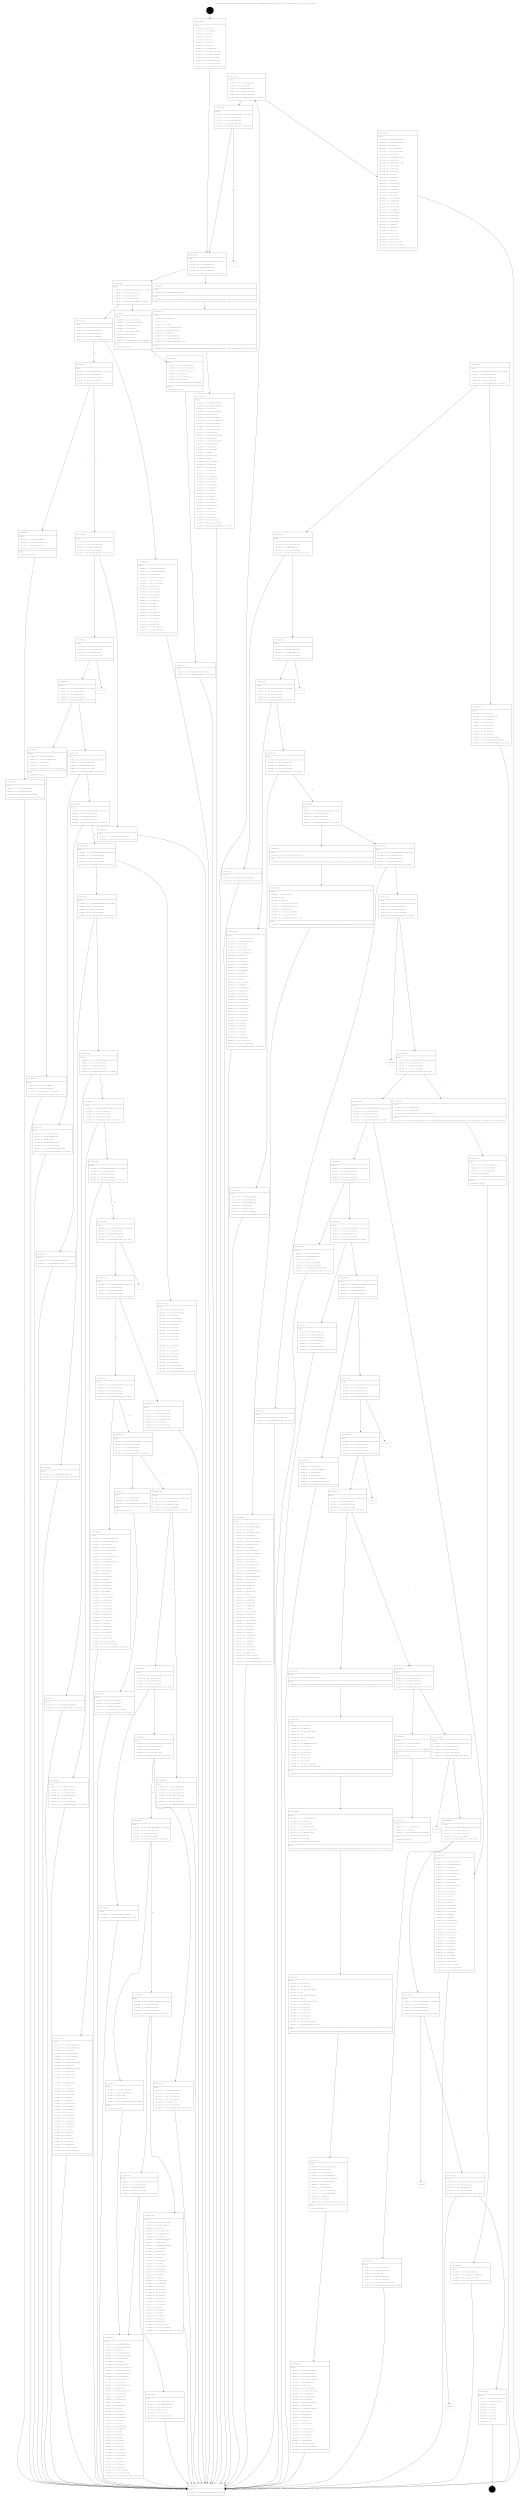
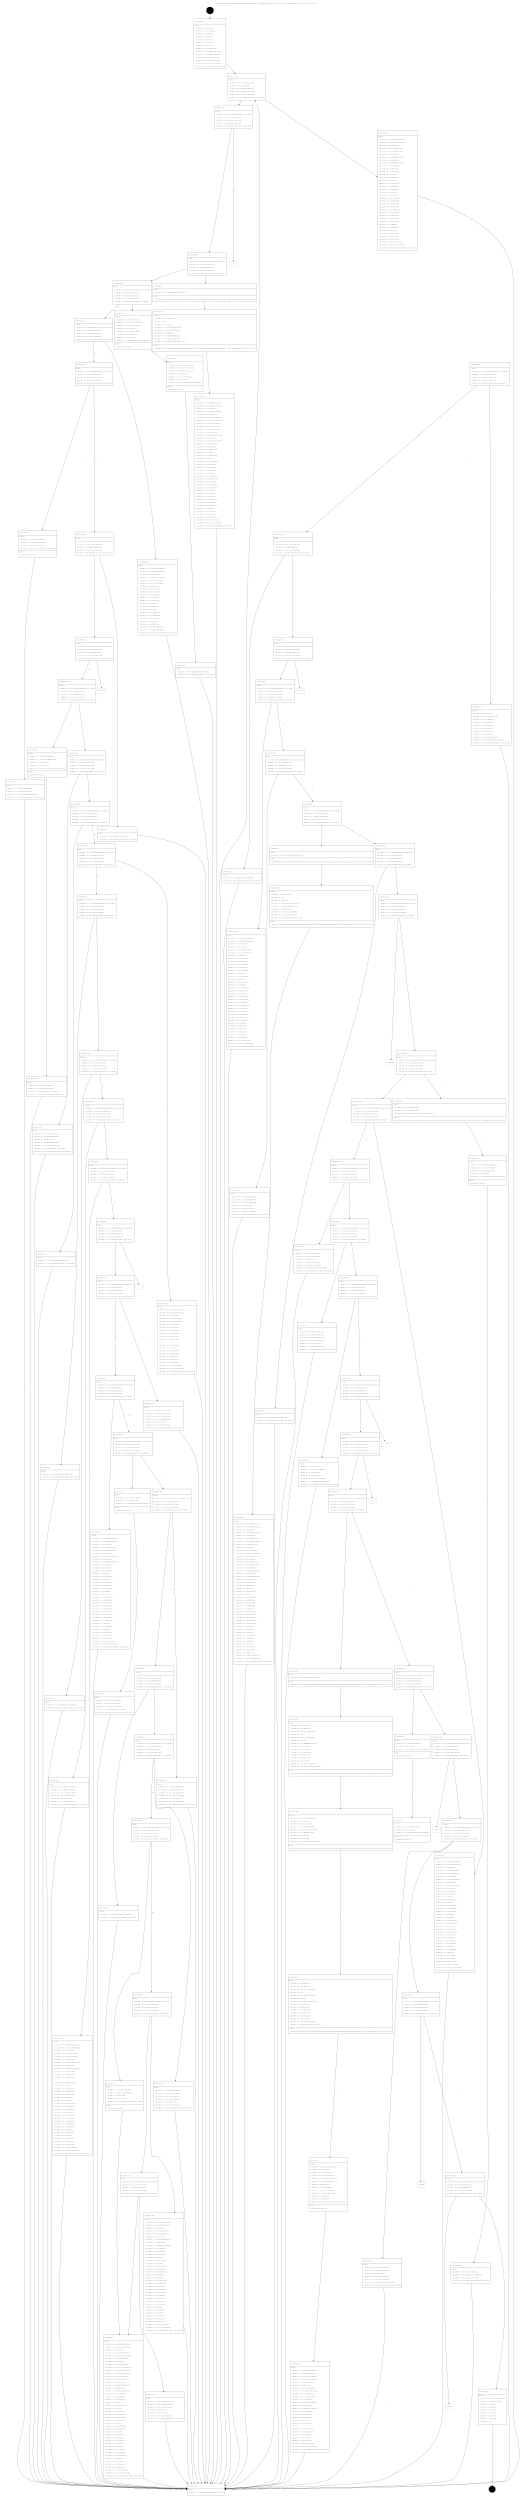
edge "0x401700 [47]" -> "0x401768 [28]": now "0x401700 [47]" -> "0x40172f [29]"
